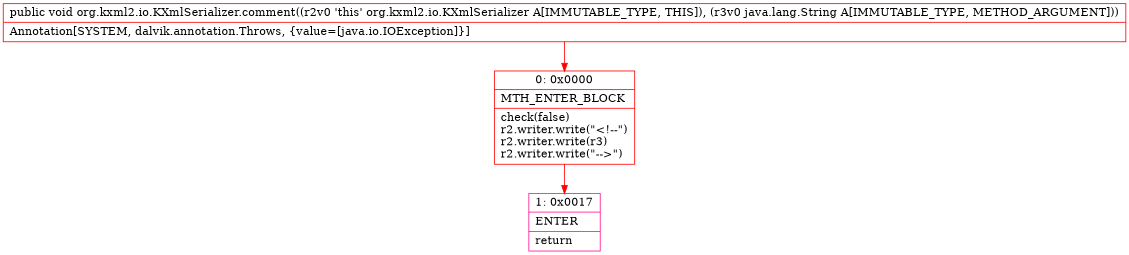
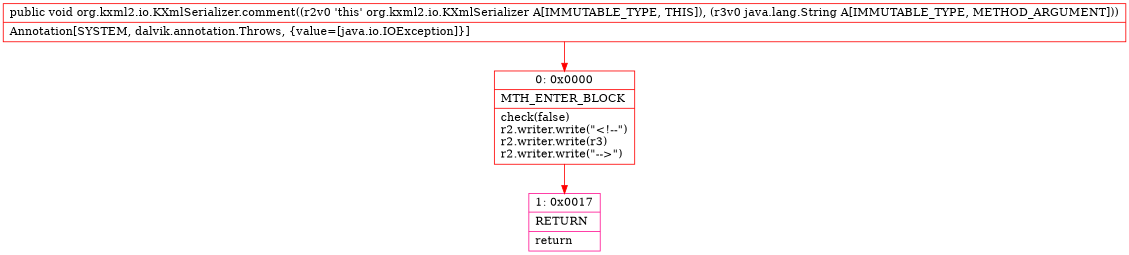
node "1: 0x0017": text "ENTER" -> "RETURN"
